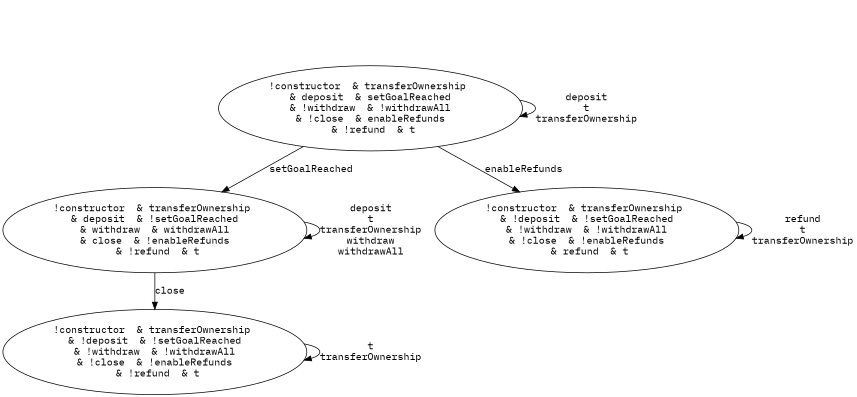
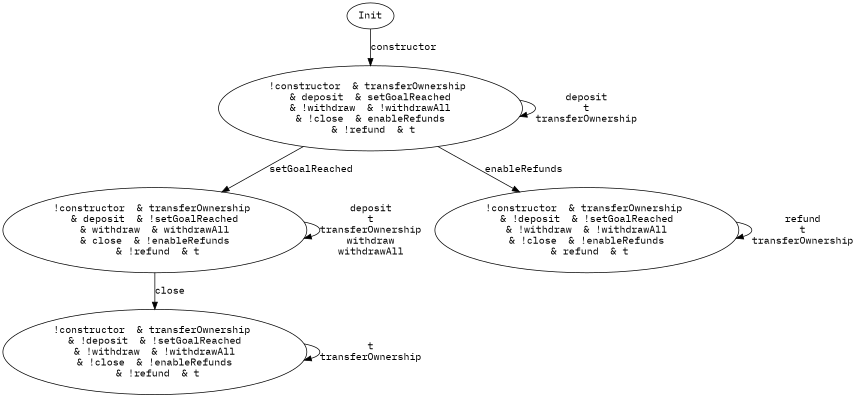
node "Init": added
